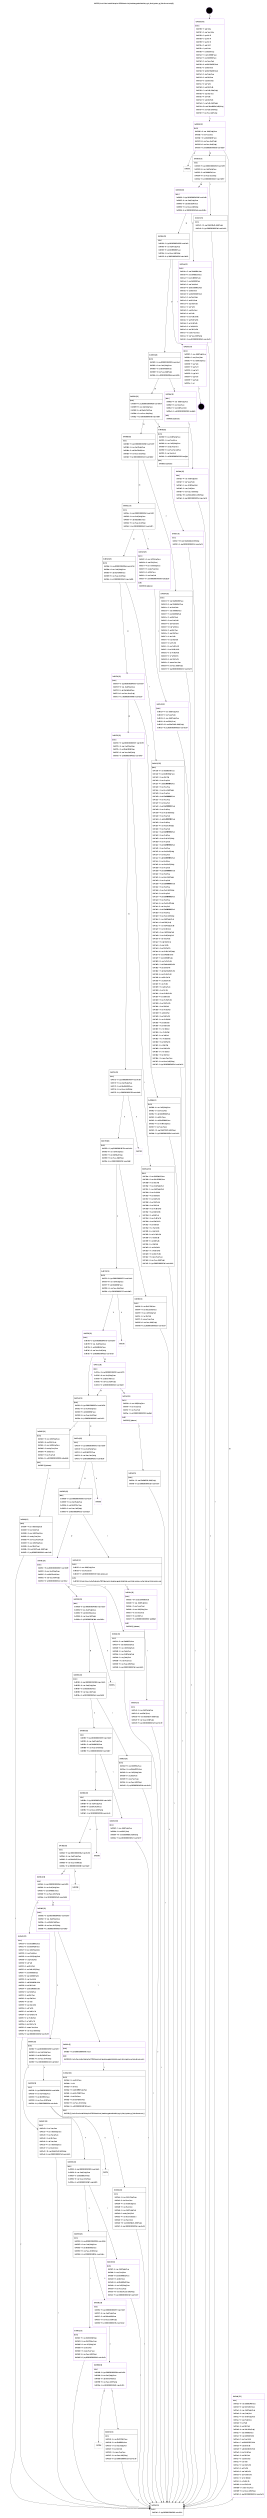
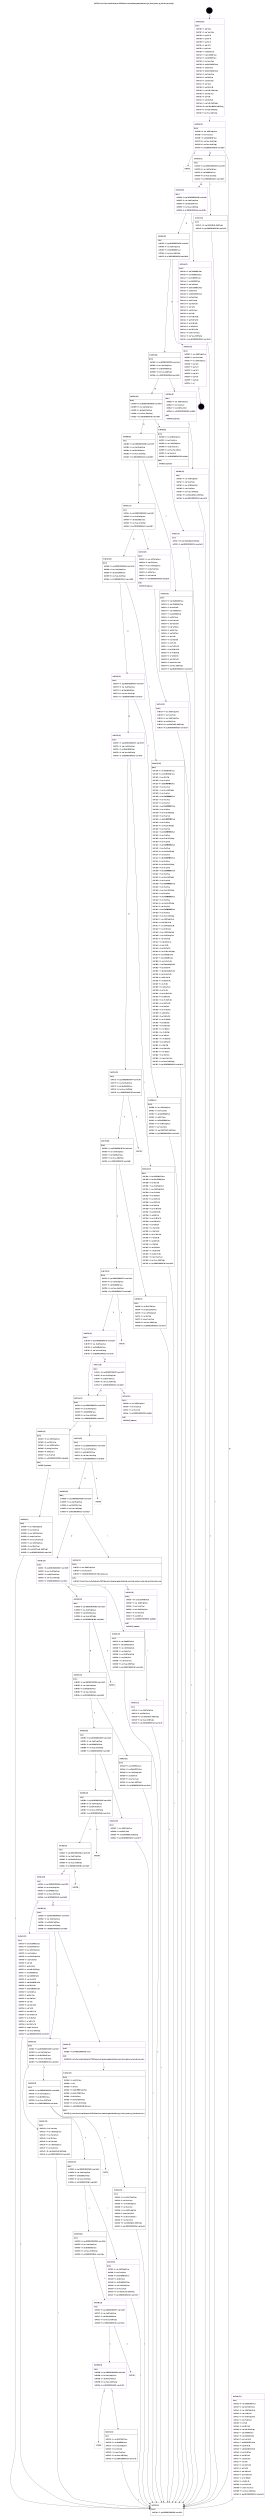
node "0x401fef [15]": removed
node "0x401b7c [30]": removed
node "0x40219a": added
